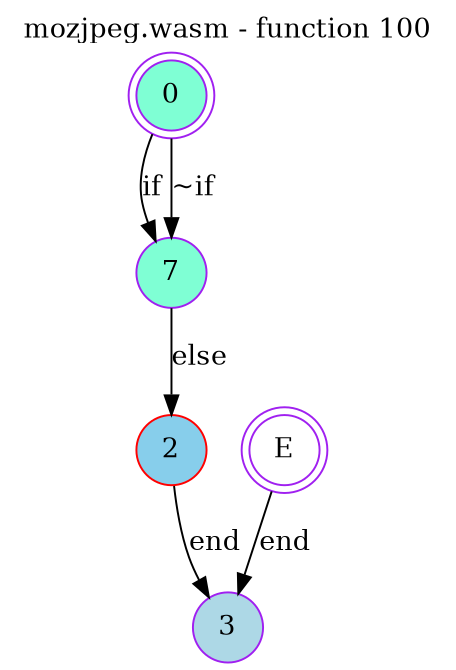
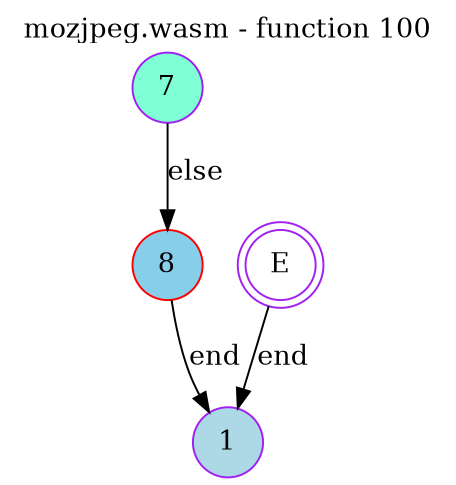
node "0": removed
node "2": label "2" -> "8"
node "3": label "3" -> "1"
